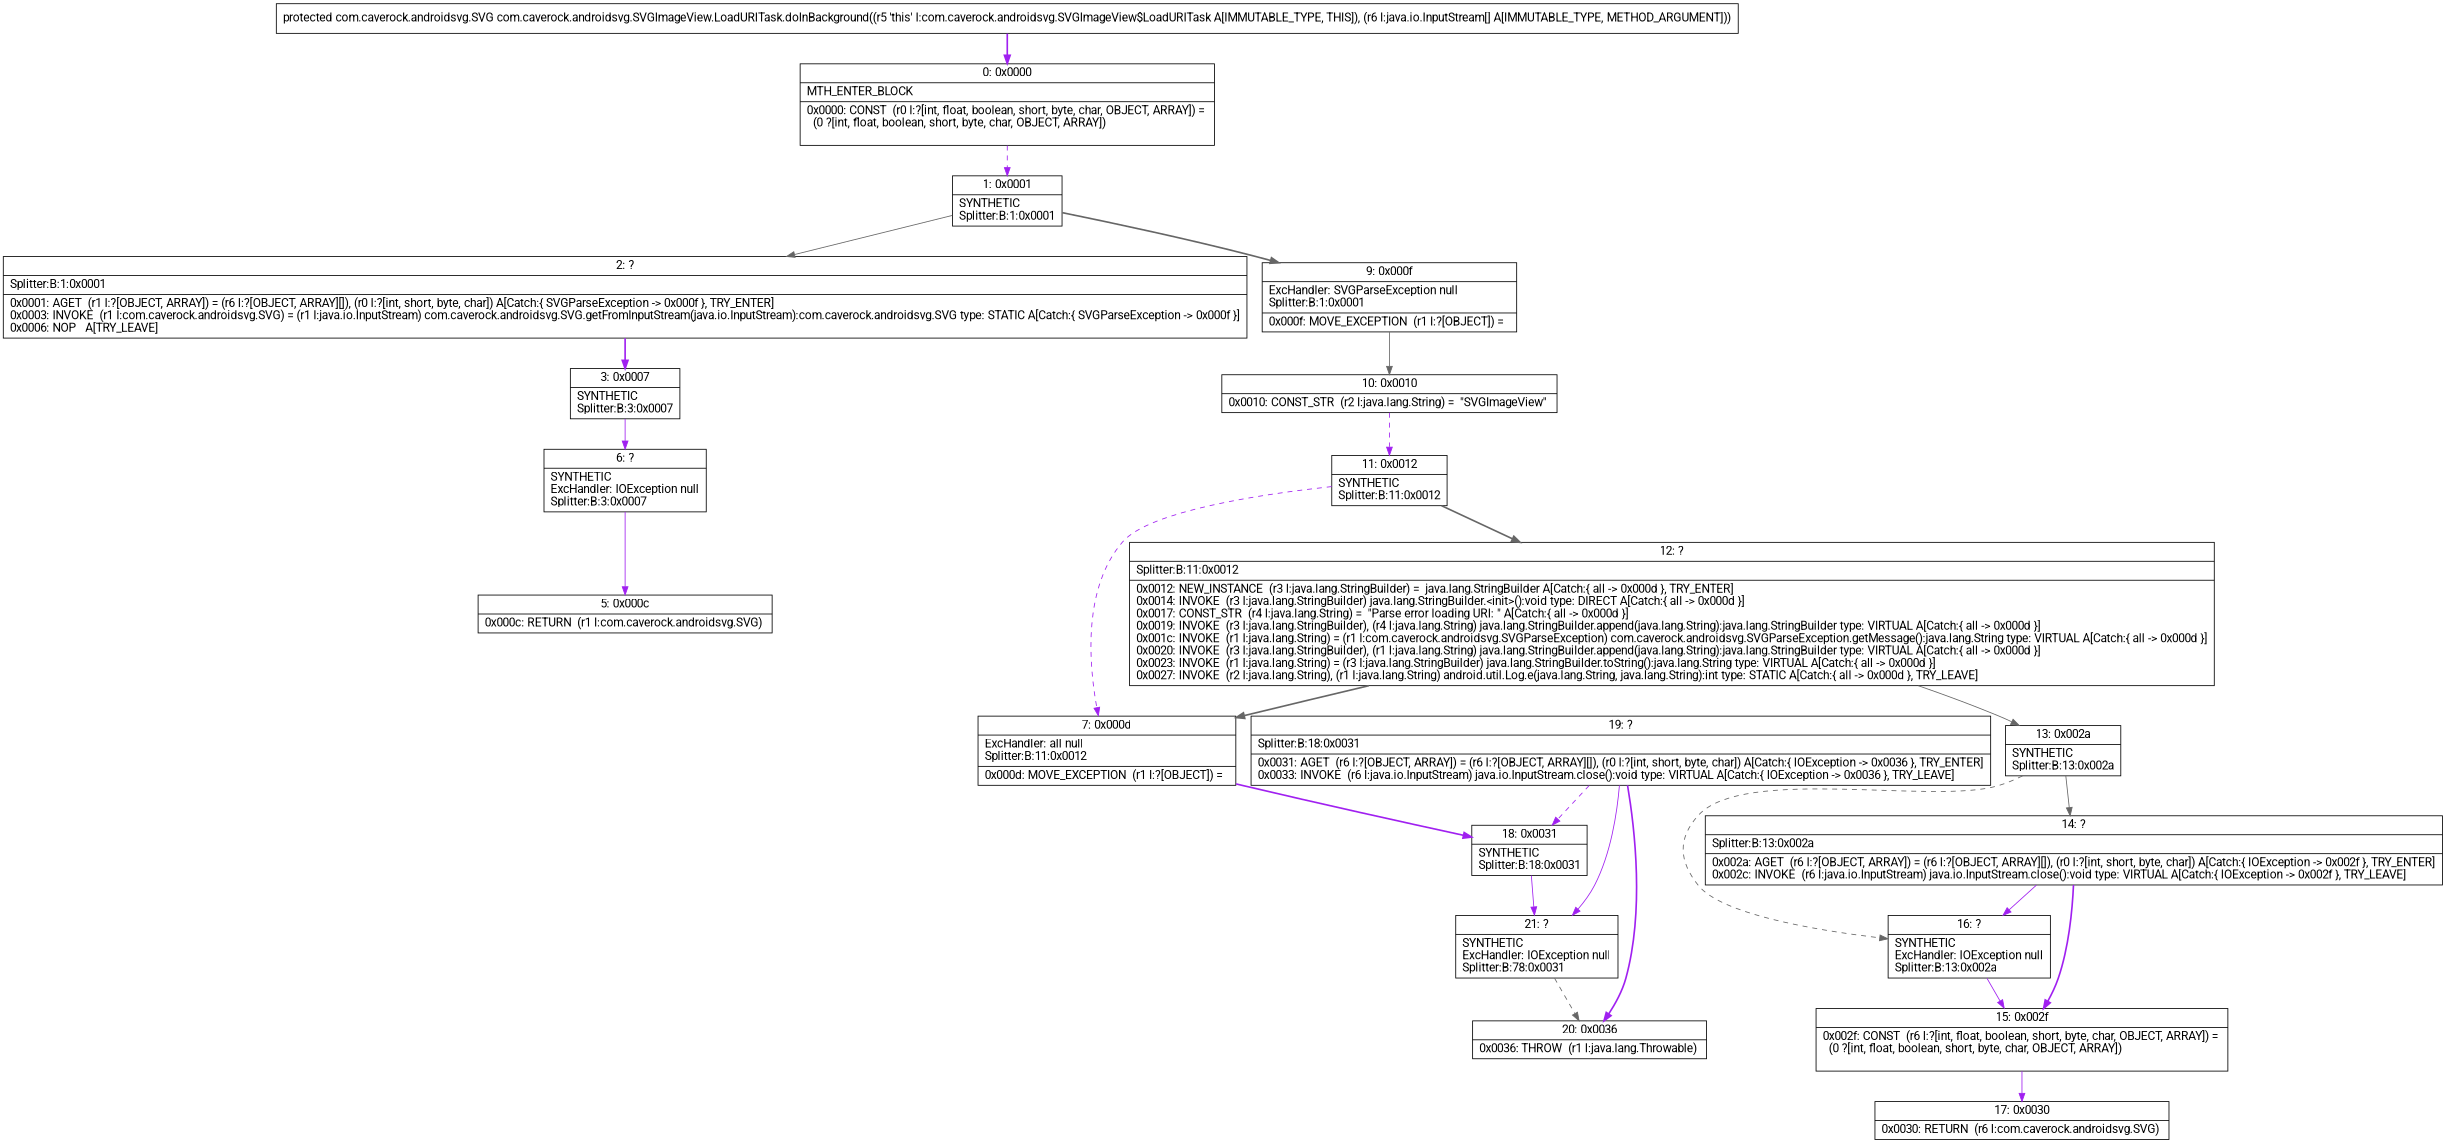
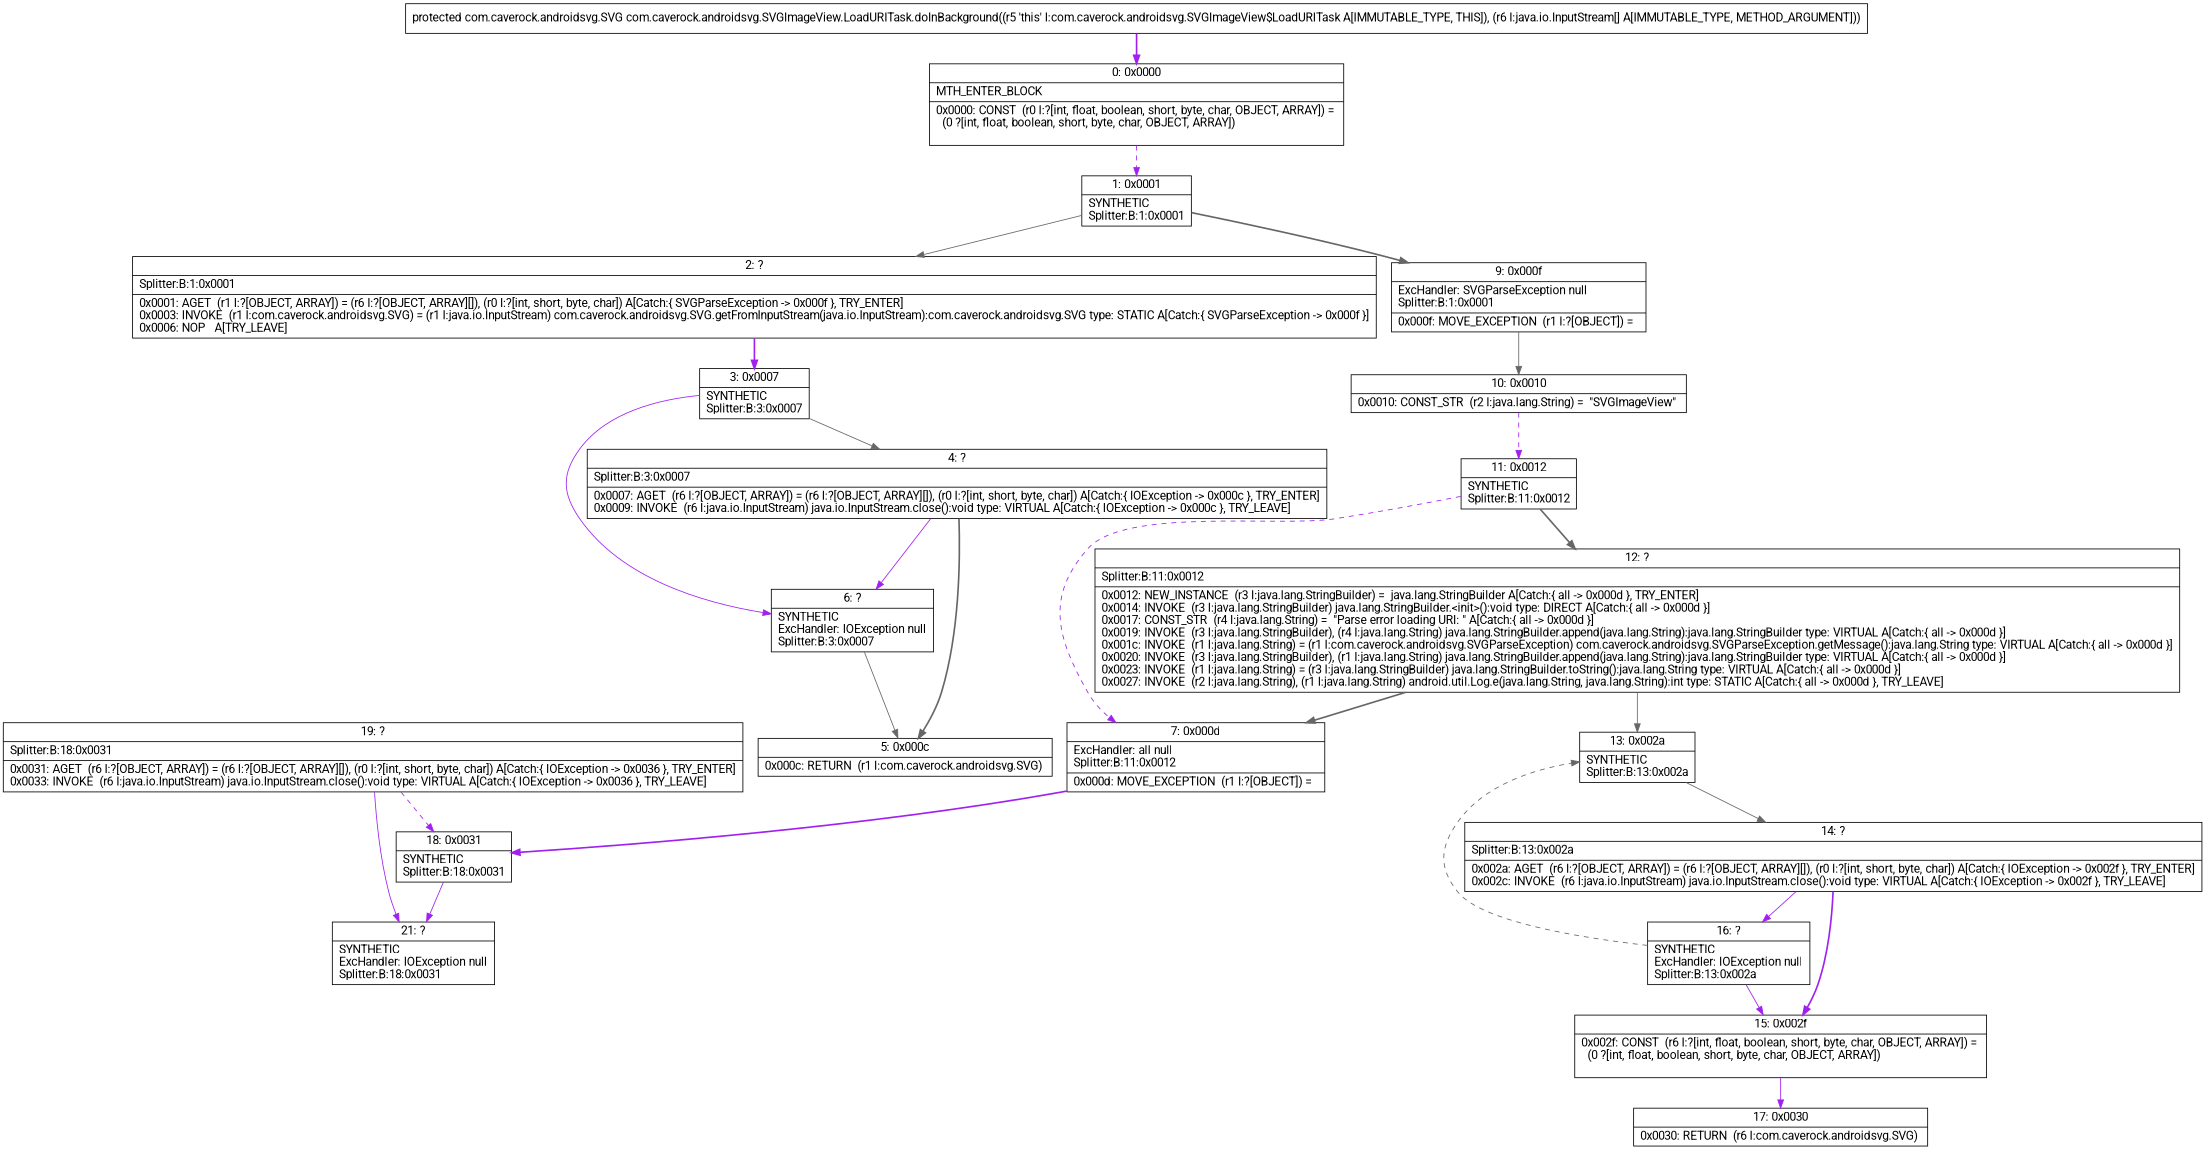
node "4: ?": added
edge "6: ?" -> "5: 0x000c": color purple -> gray40
edge "13: 0x002a" -> "16: ?": reversed
node "21: ?": text "Splitter:B:78:0x0031" -> "Splitter:B:18:0x0031"
node "20: 0x0036": removed
